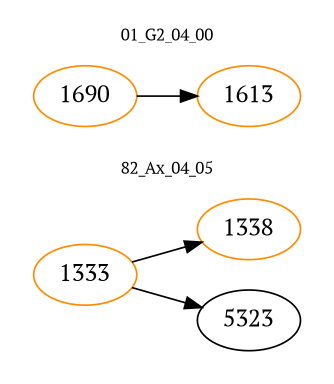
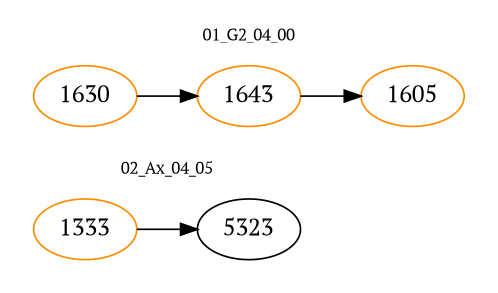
node "1690": label "1690" -> "1630"
node "1613": label "1613" -> "1643"
node "1605": added
cluster "82_Ax_04_05": label "82_Ax_04_05" -> "02_Ax_04_05"
node "1338": removed
